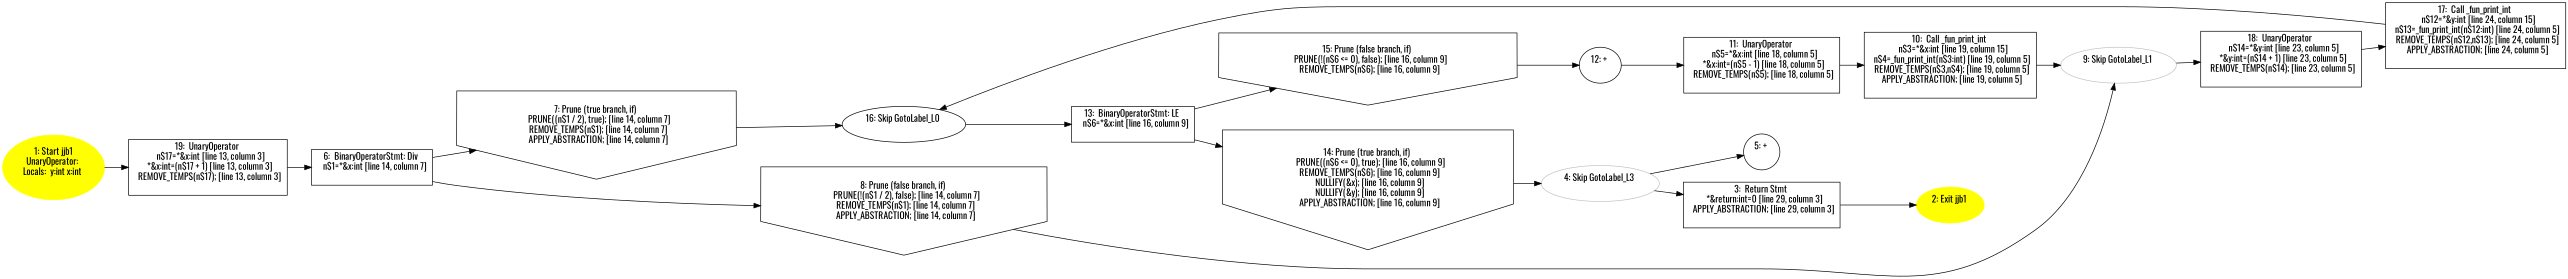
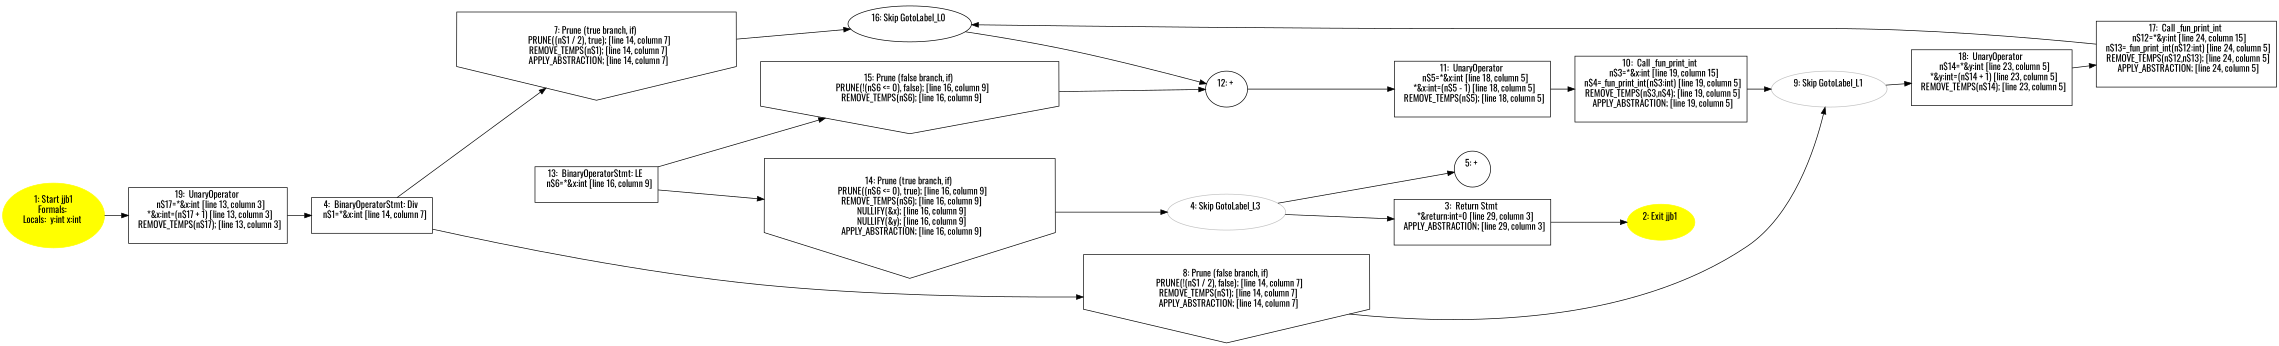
edge "16: Skip GotoLabel_L0" -> "13:  BinaryOperatorStmt: LE n$6=*&x:int [line 16, column 9]": now "16: Skip GotoLabel_L0" -> "12: +"
node "1: Start jjb1 UnaryOperator: Locals:  y:int x:int": label "1: Start jjb1 UnaryOperator: Locals:  y:int x:int" -> "1: Start jjb1 Formals: Locals:  y:int x:int"
node "6:  BinaryOperatorStmt: Div n$1=*&x:int [line 14, column 7]": label "6:  BinaryOperatorStmt: Div n$1=*&x:int [line 14, column 7]" -> "4:  BinaryOperatorStmt: Div n$1=*&x:int [line 14, column 7]"
